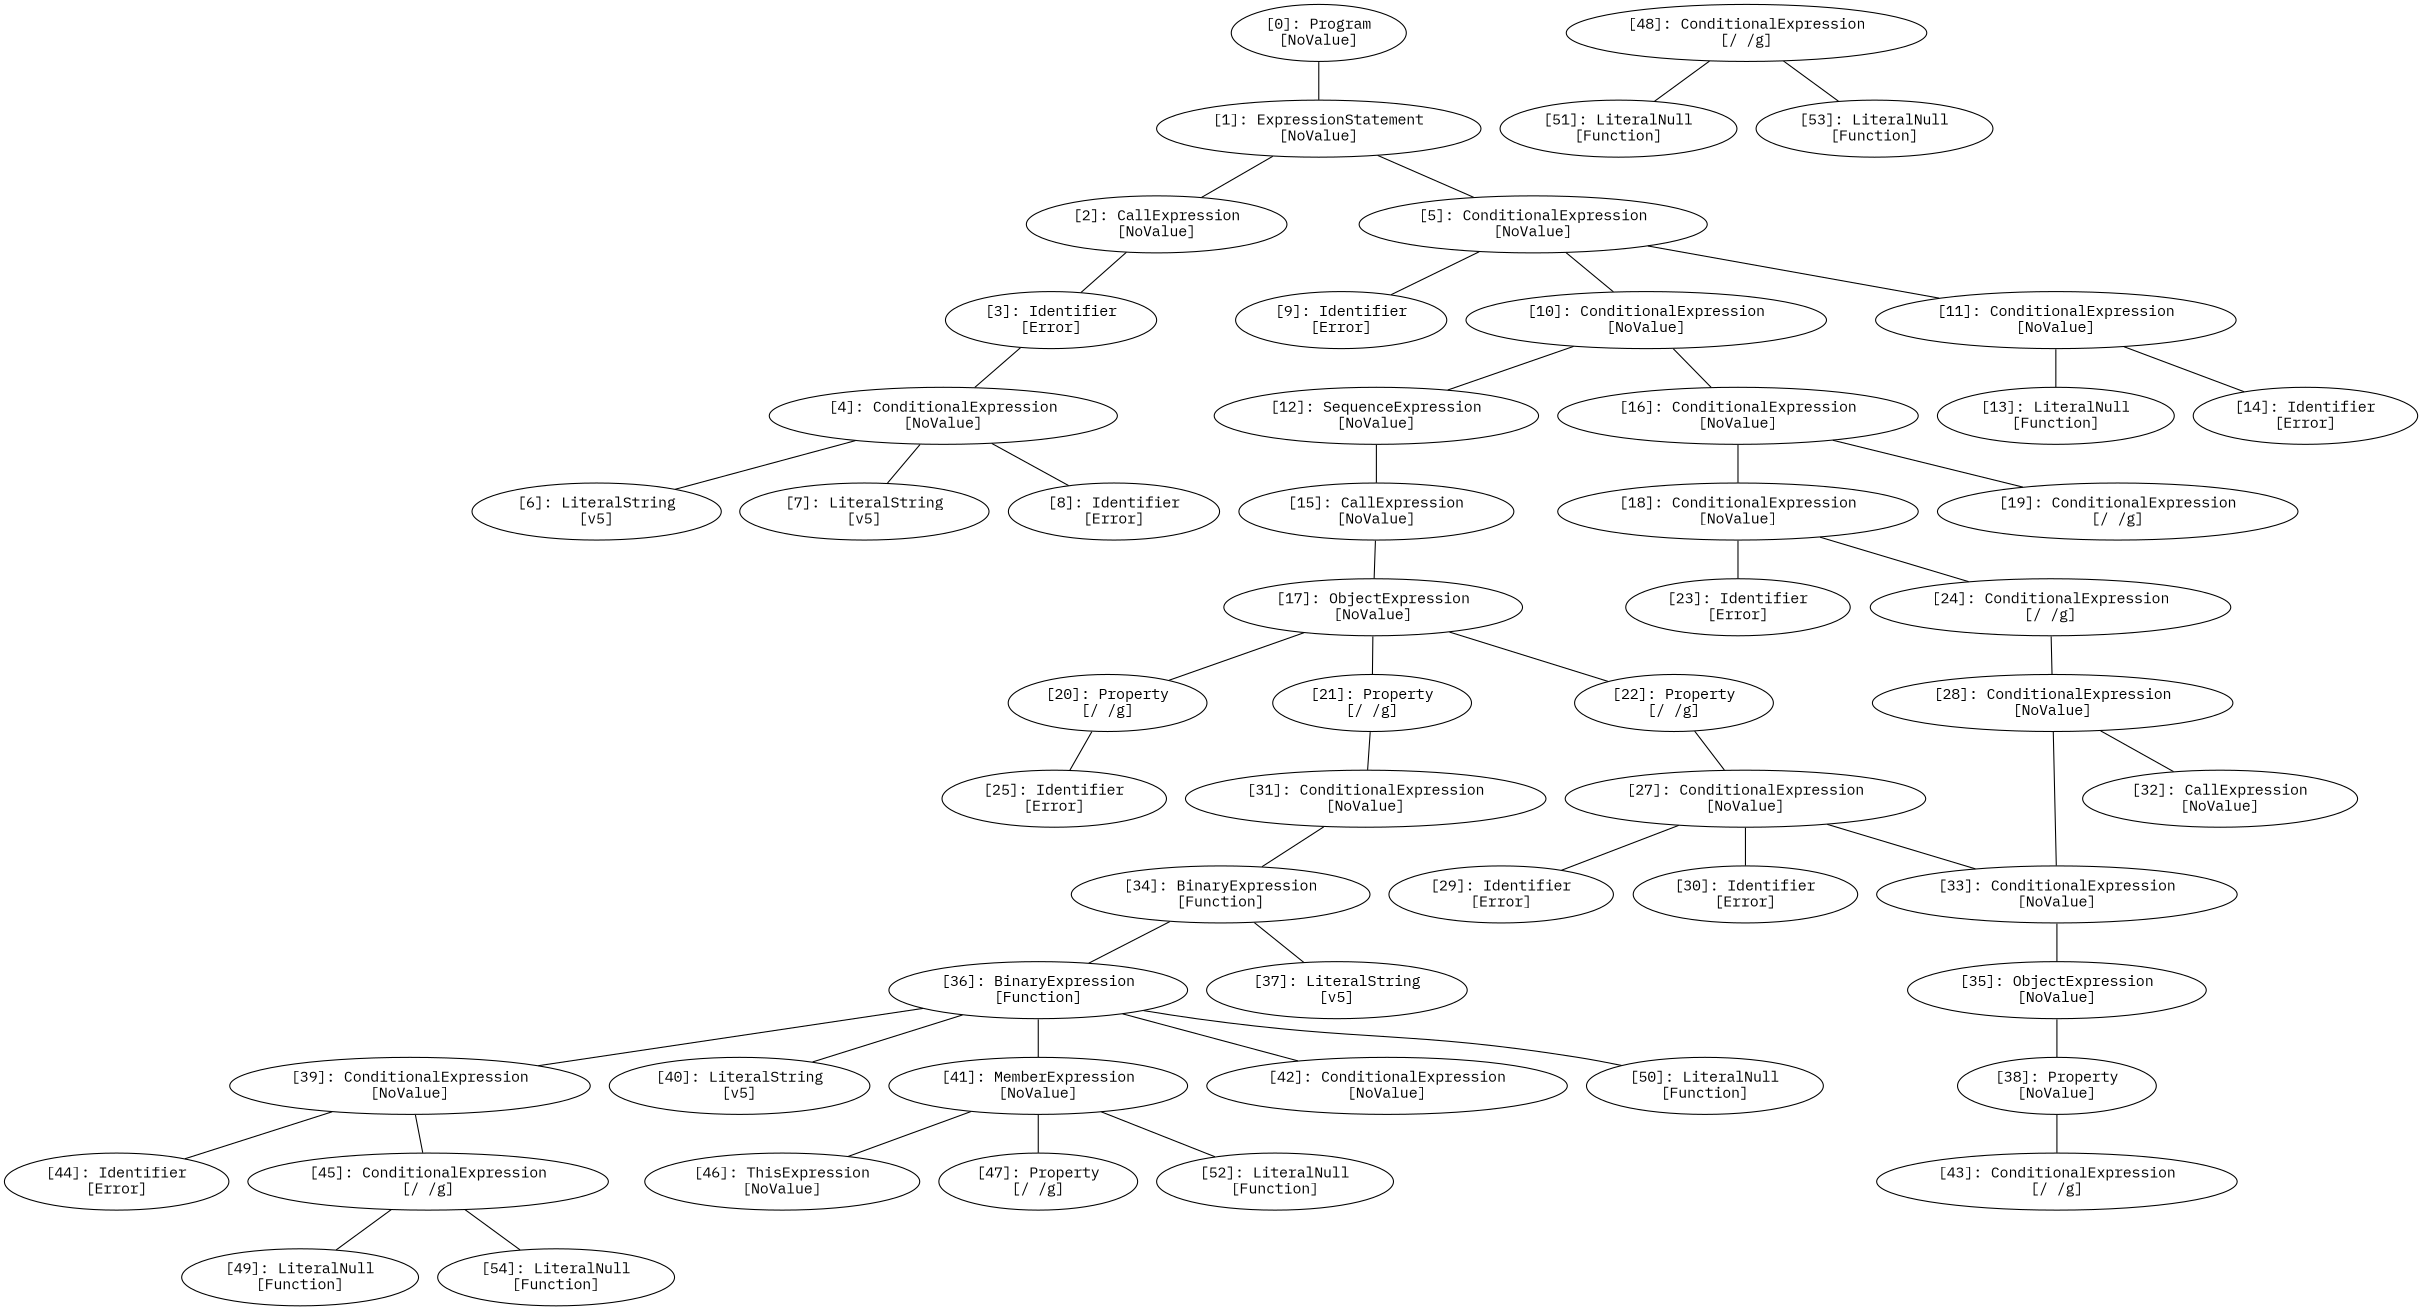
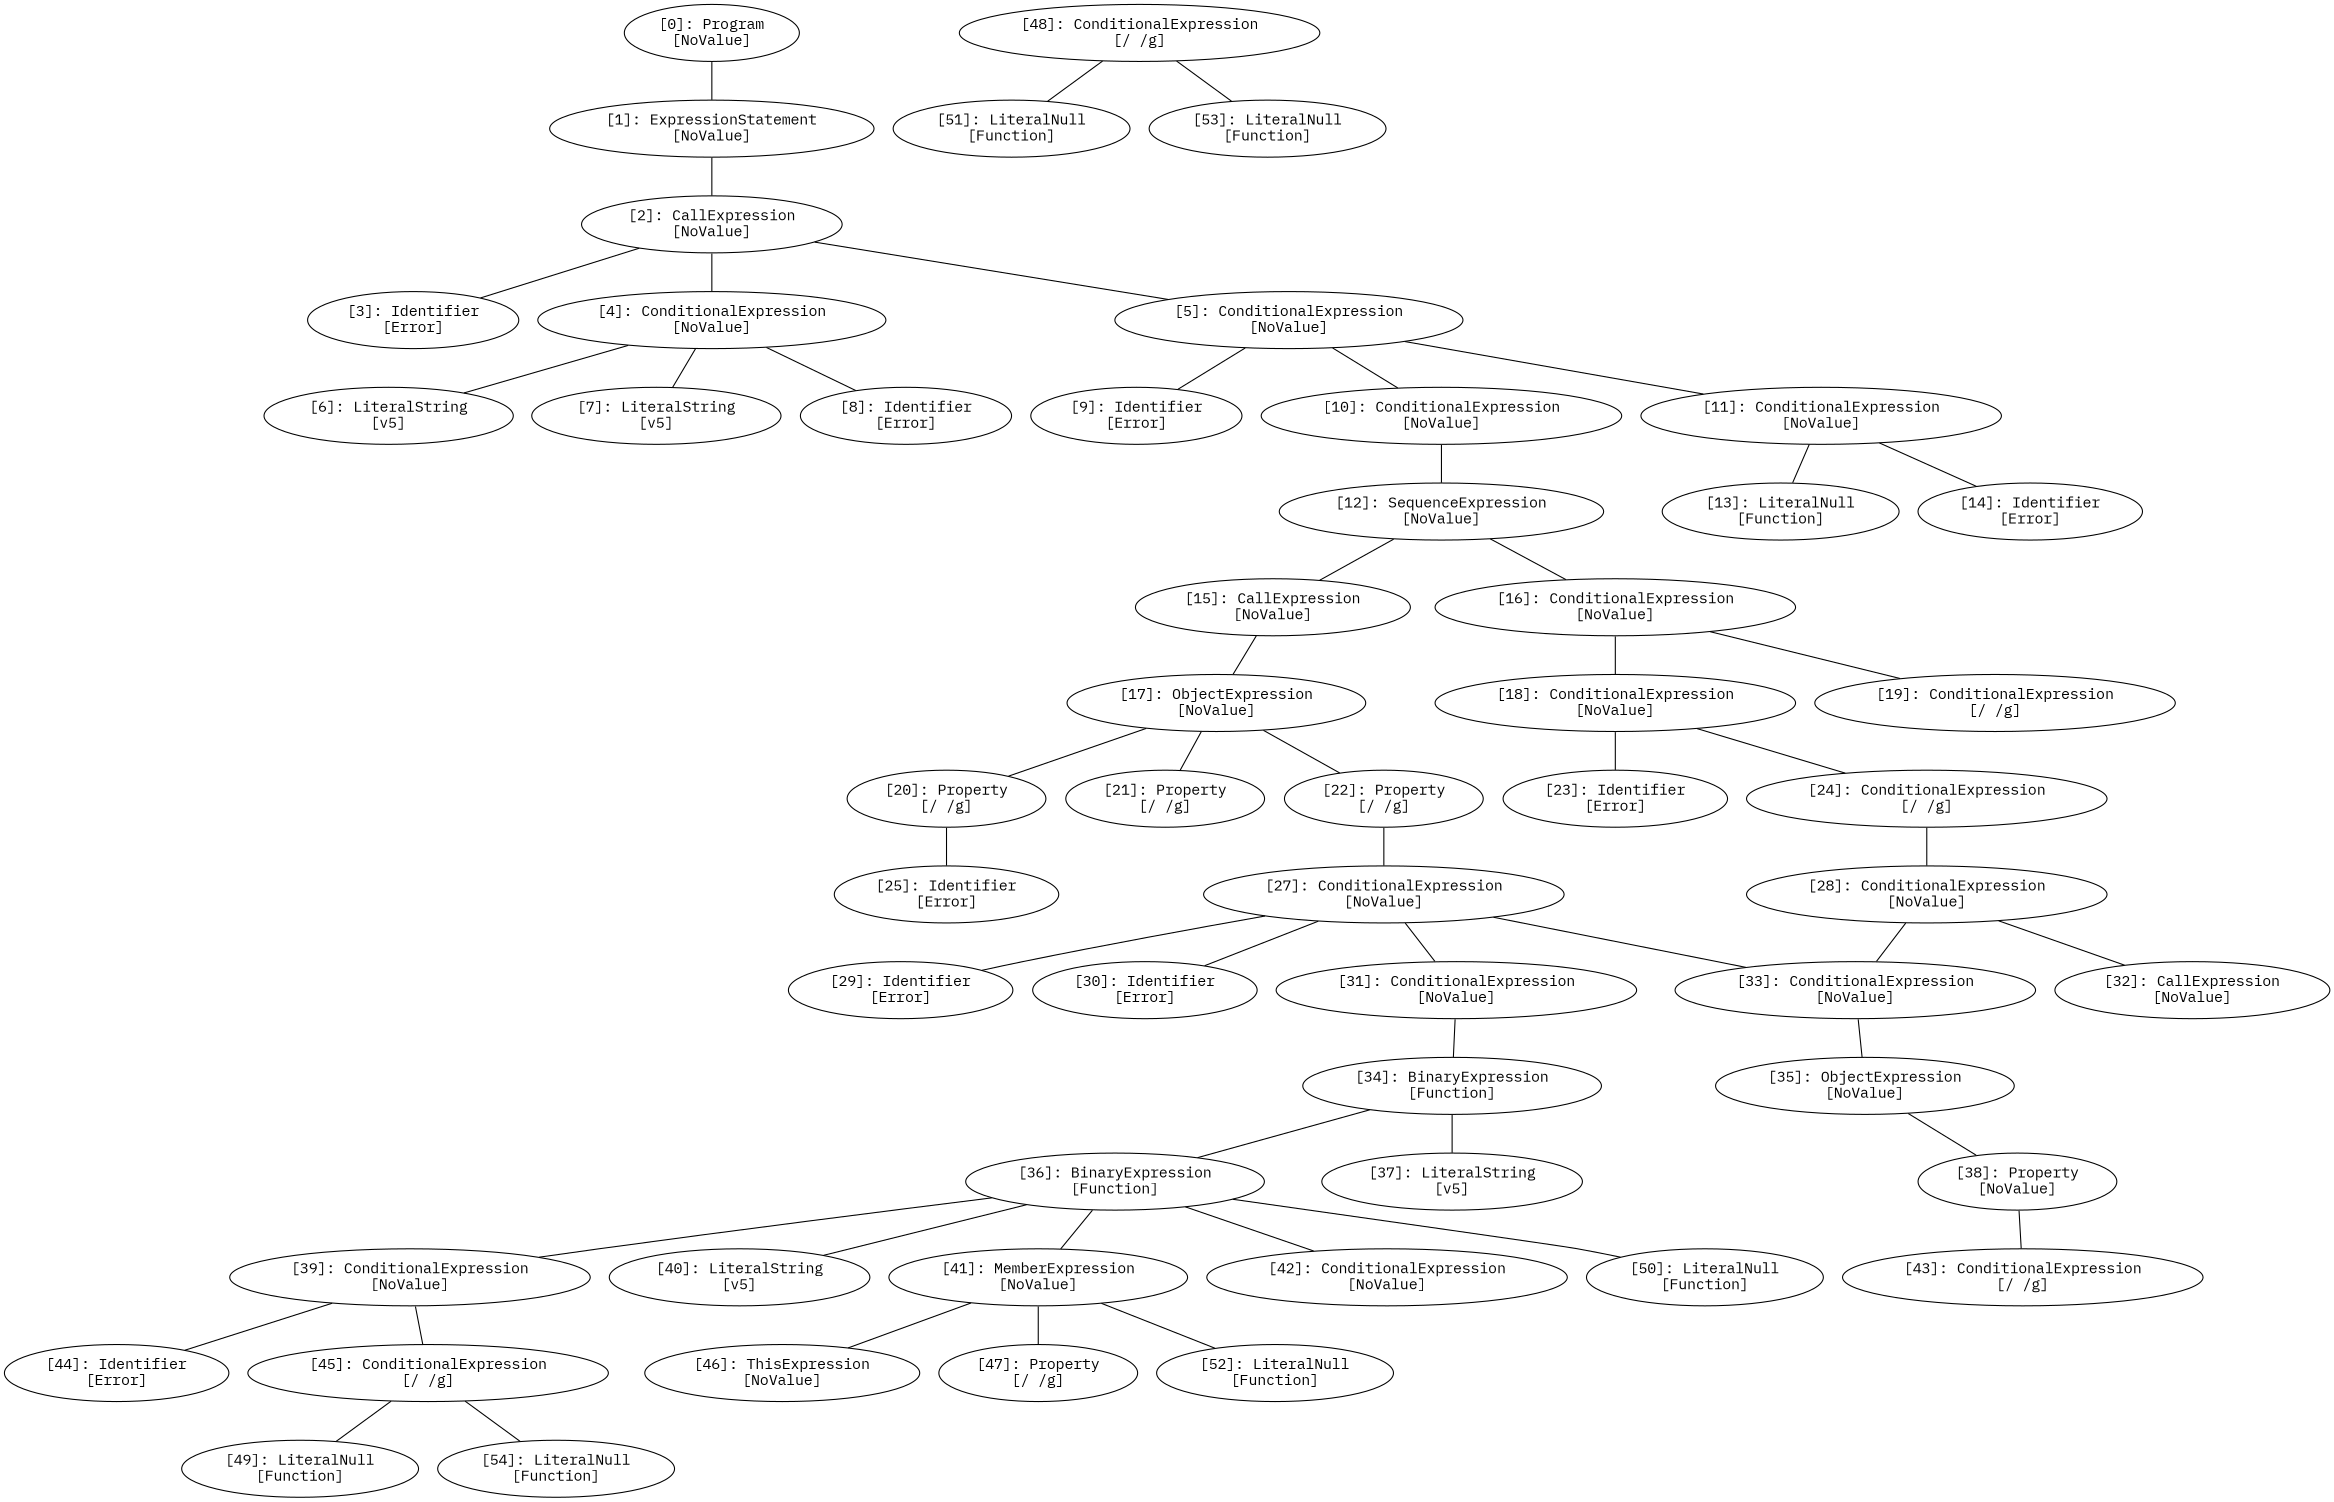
edge "[1]: ExpressionStatement [NoValue]" -- "[5]: ConditionalExpression [NoValue]": now "[2]: CallExpression [NoValue]" -- "[5]: ConditionalExpression [NoValue]"
edge "[3]: Identifier [Error]" -- "[4]: ConditionalExpression [NoValue]": now "[2]: CallExpression [NoValue]" -- "[4]: ConditionalExpression [NoValue]"
edge "[10]: ConditionalExpression [NoValue]" -- "[16]: ConditionalExpression [NoValue]": now "[12]: SequenceExpression [NoValue]" -- "[16]: ConditionalExpression [NoValue]"
edge "[21]: Property [/ /g]" -- "[31]: ConditionalExpression [NoValue]": now "[27]: ConditionalExpression [NoValue]" -- "[31]: ConditionalExpression [NoValue]"
